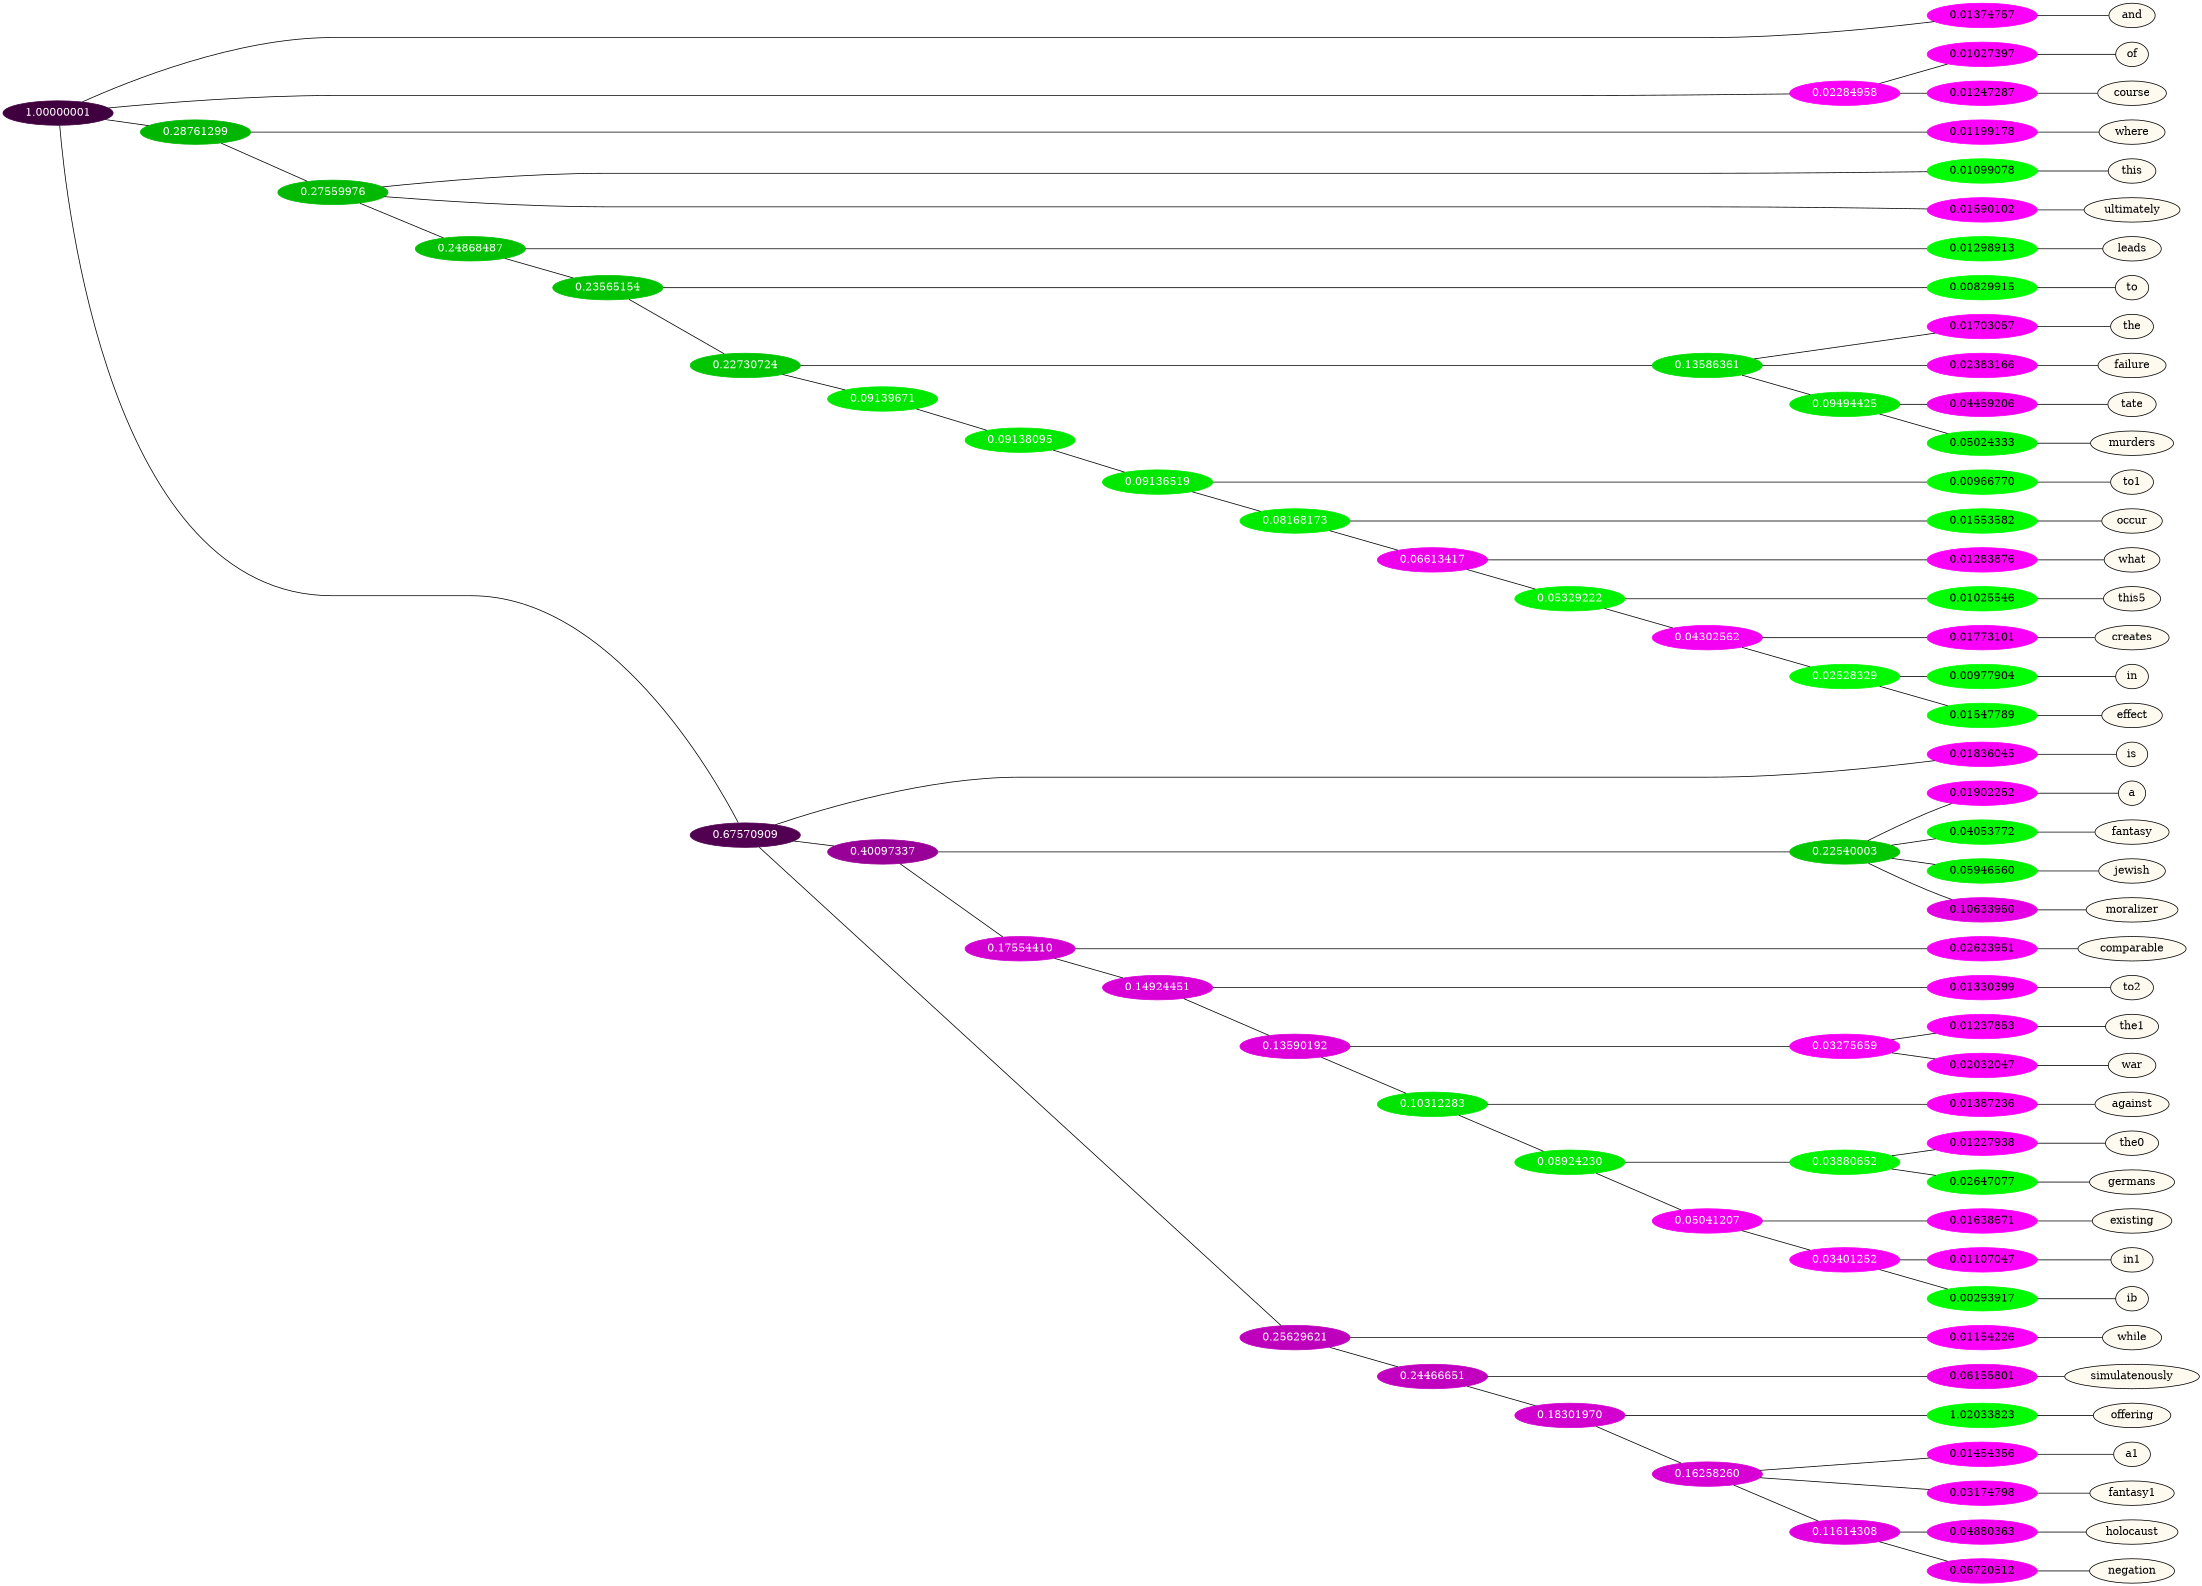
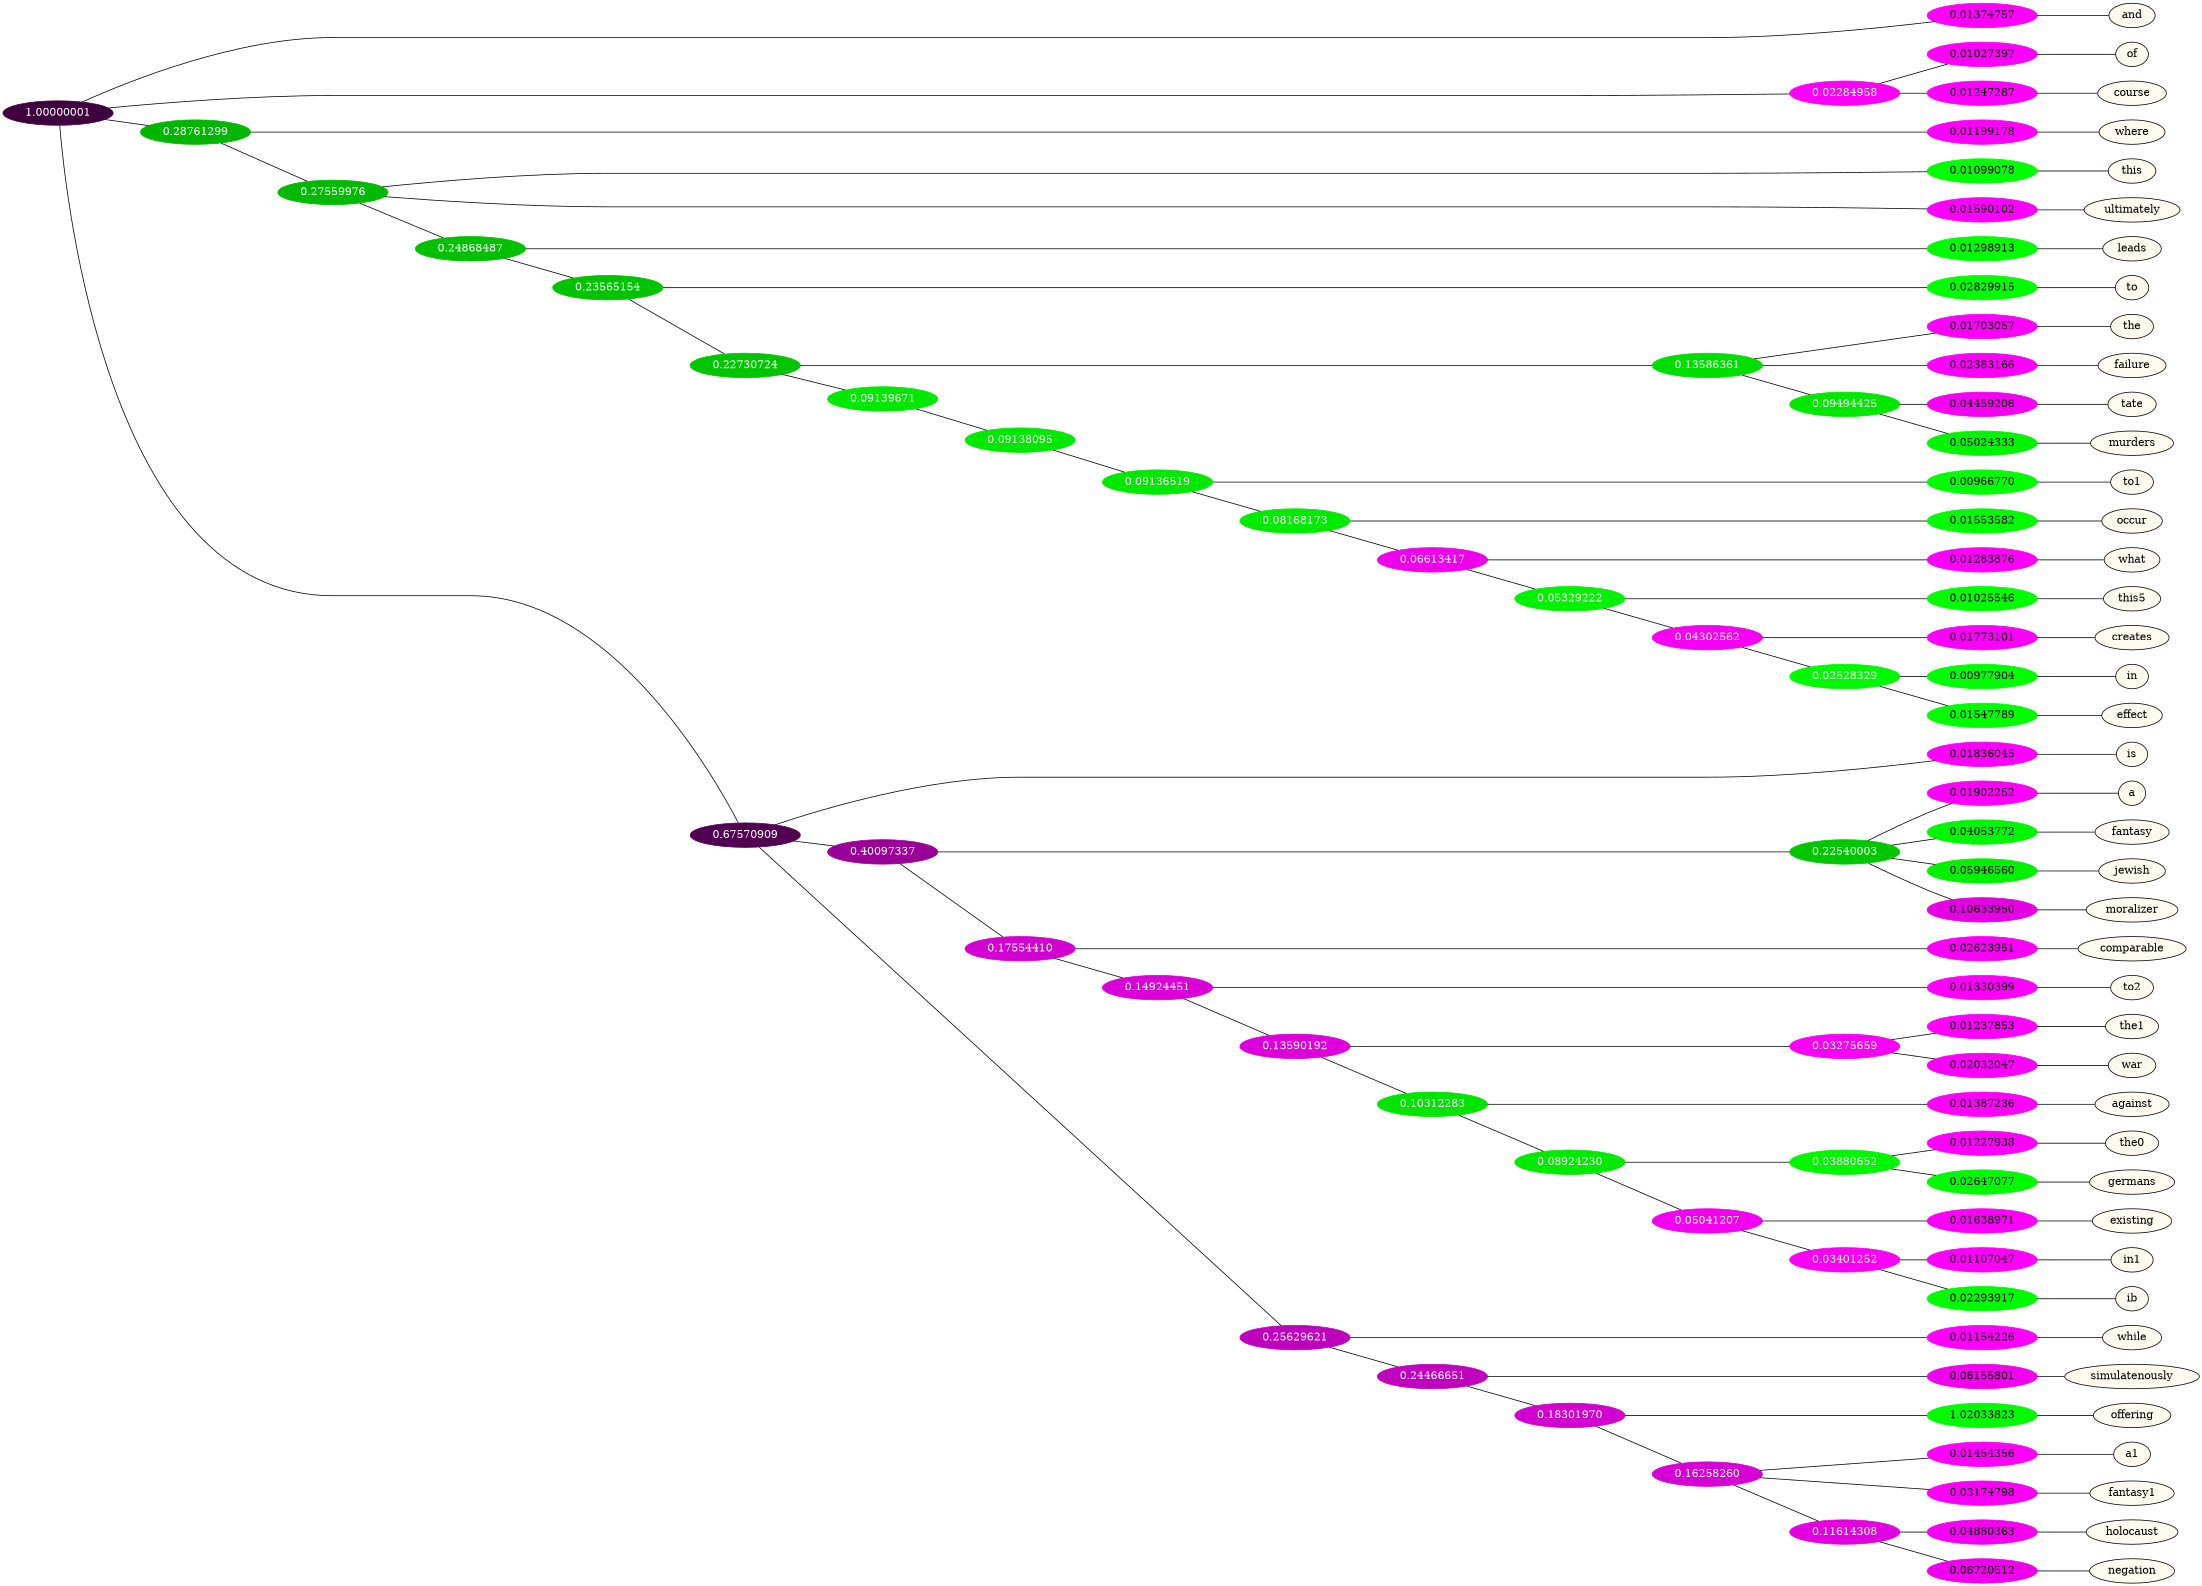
node "0.00829915": label "0.00829915" -> "0.02829915"
node "0.01638671": label "0.01638671" -> "0.01638971"
node "0.00293917": label "0.00293917" -> "0.02293917"
